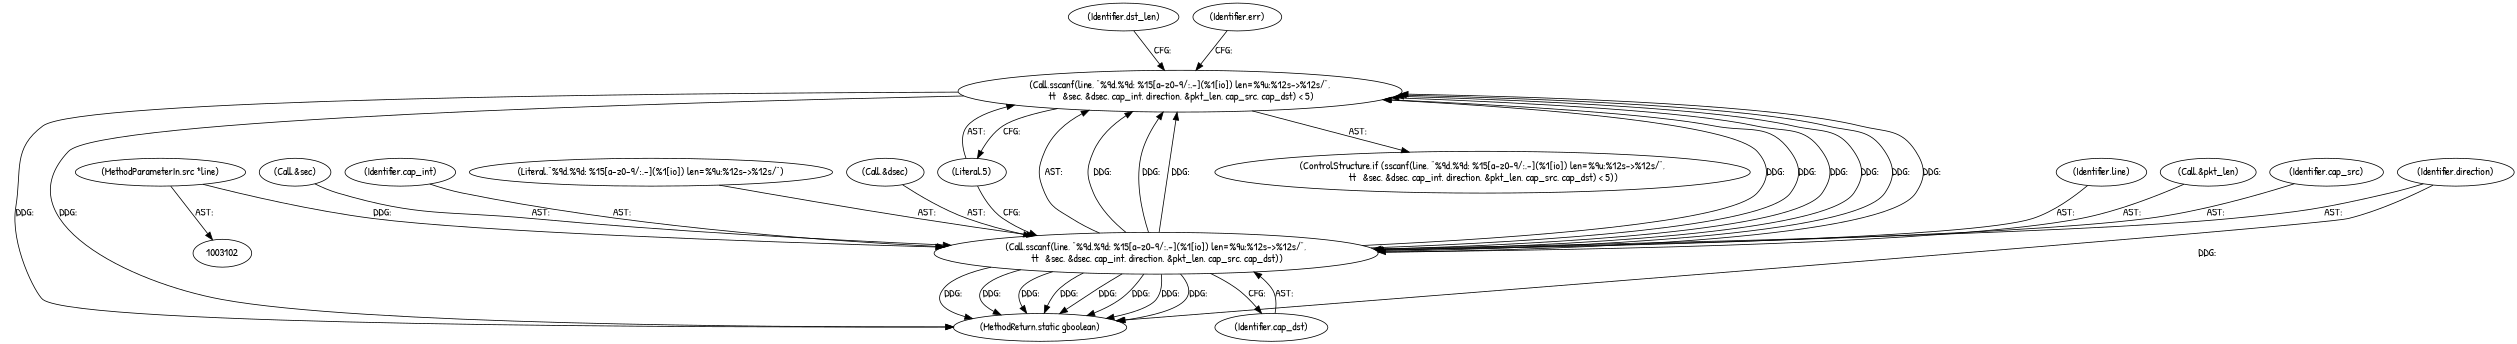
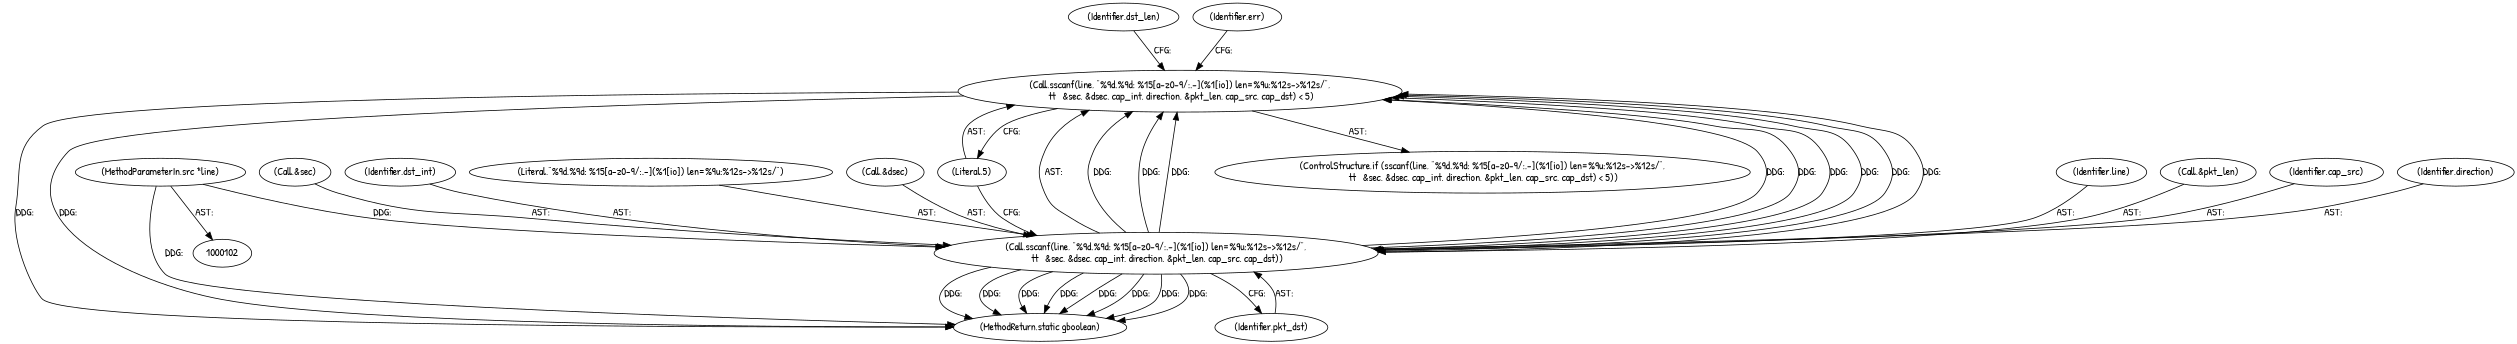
node "(Identifier,cap_int)": label "(Identifier,cap_int)" -> "(Identifier,dst_int)"
node "1003102": label "1003102" -> "1000102"
edge "(Identifier,direction)" -> "(MethodReturn,static gboolean)": now "(MethodParameterIn,src *line)" -> "(MethodReturn,static gboolean)"
node "(Identifier,cap_dst)": label "(Identifier,cap_dst)" -> "(Identifier,pkt_dst)"
